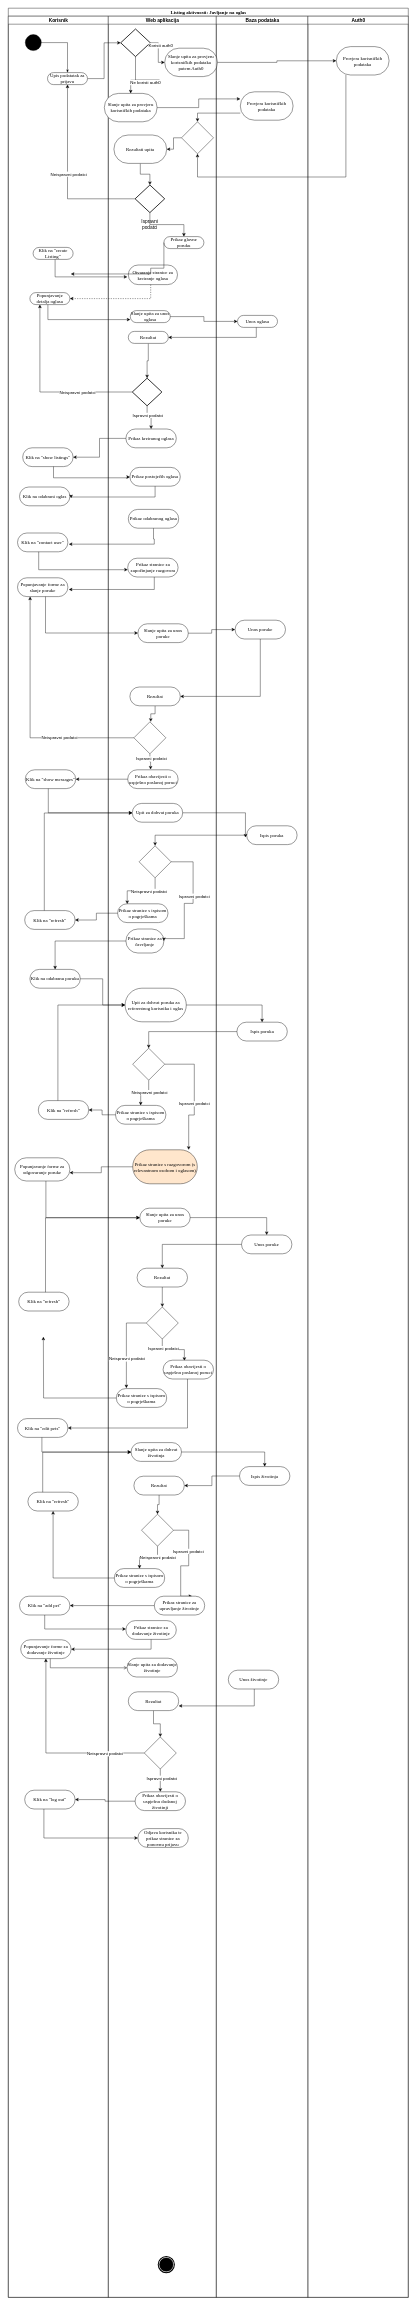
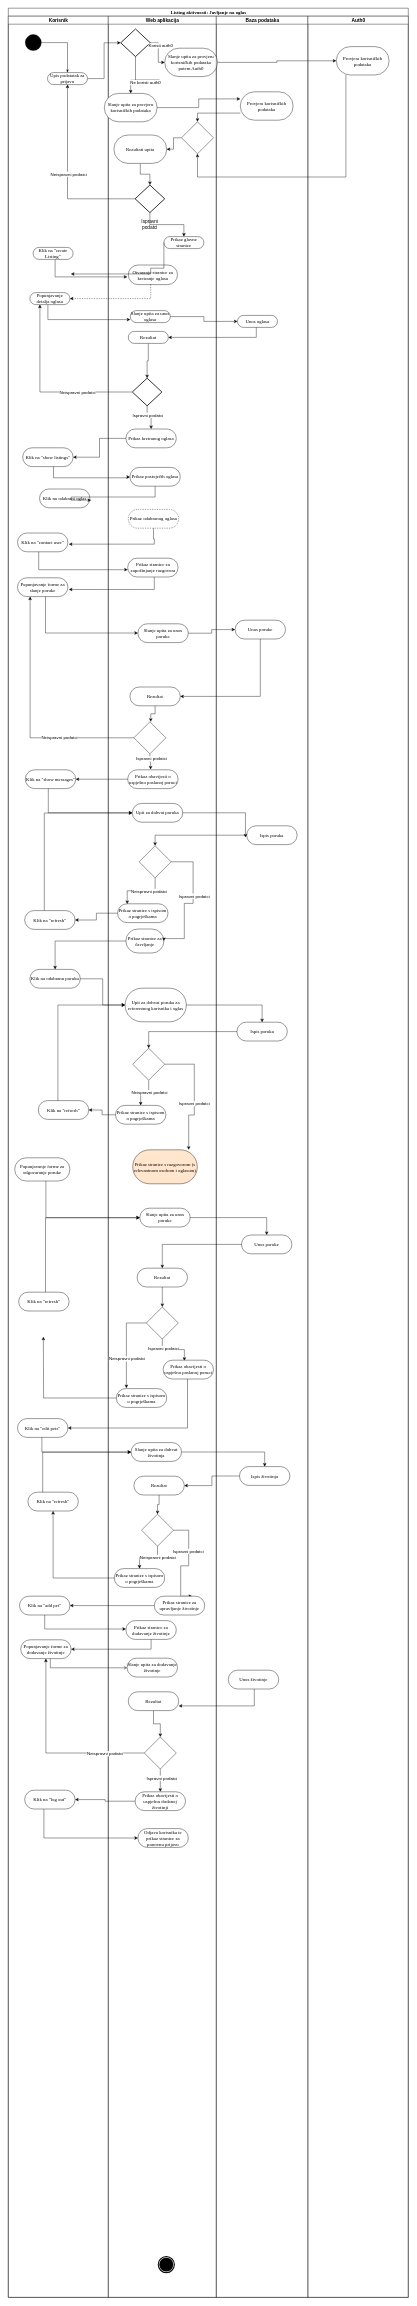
node "Prikaz glavne poruku": label "Prikaz glavne poruku" -> "Prikaz glavne stranice"
node "Klik na odabrani oglas": moved (45, 496) -> (65, 498)
node "Prikaz odabranog oglasa": style solid -> dashed
edge "Prikaz stranice s razgovorom (s relevantnom osobom i oglasom)" -> "Popunjavanje forme za odgovaranje poruke": removed
